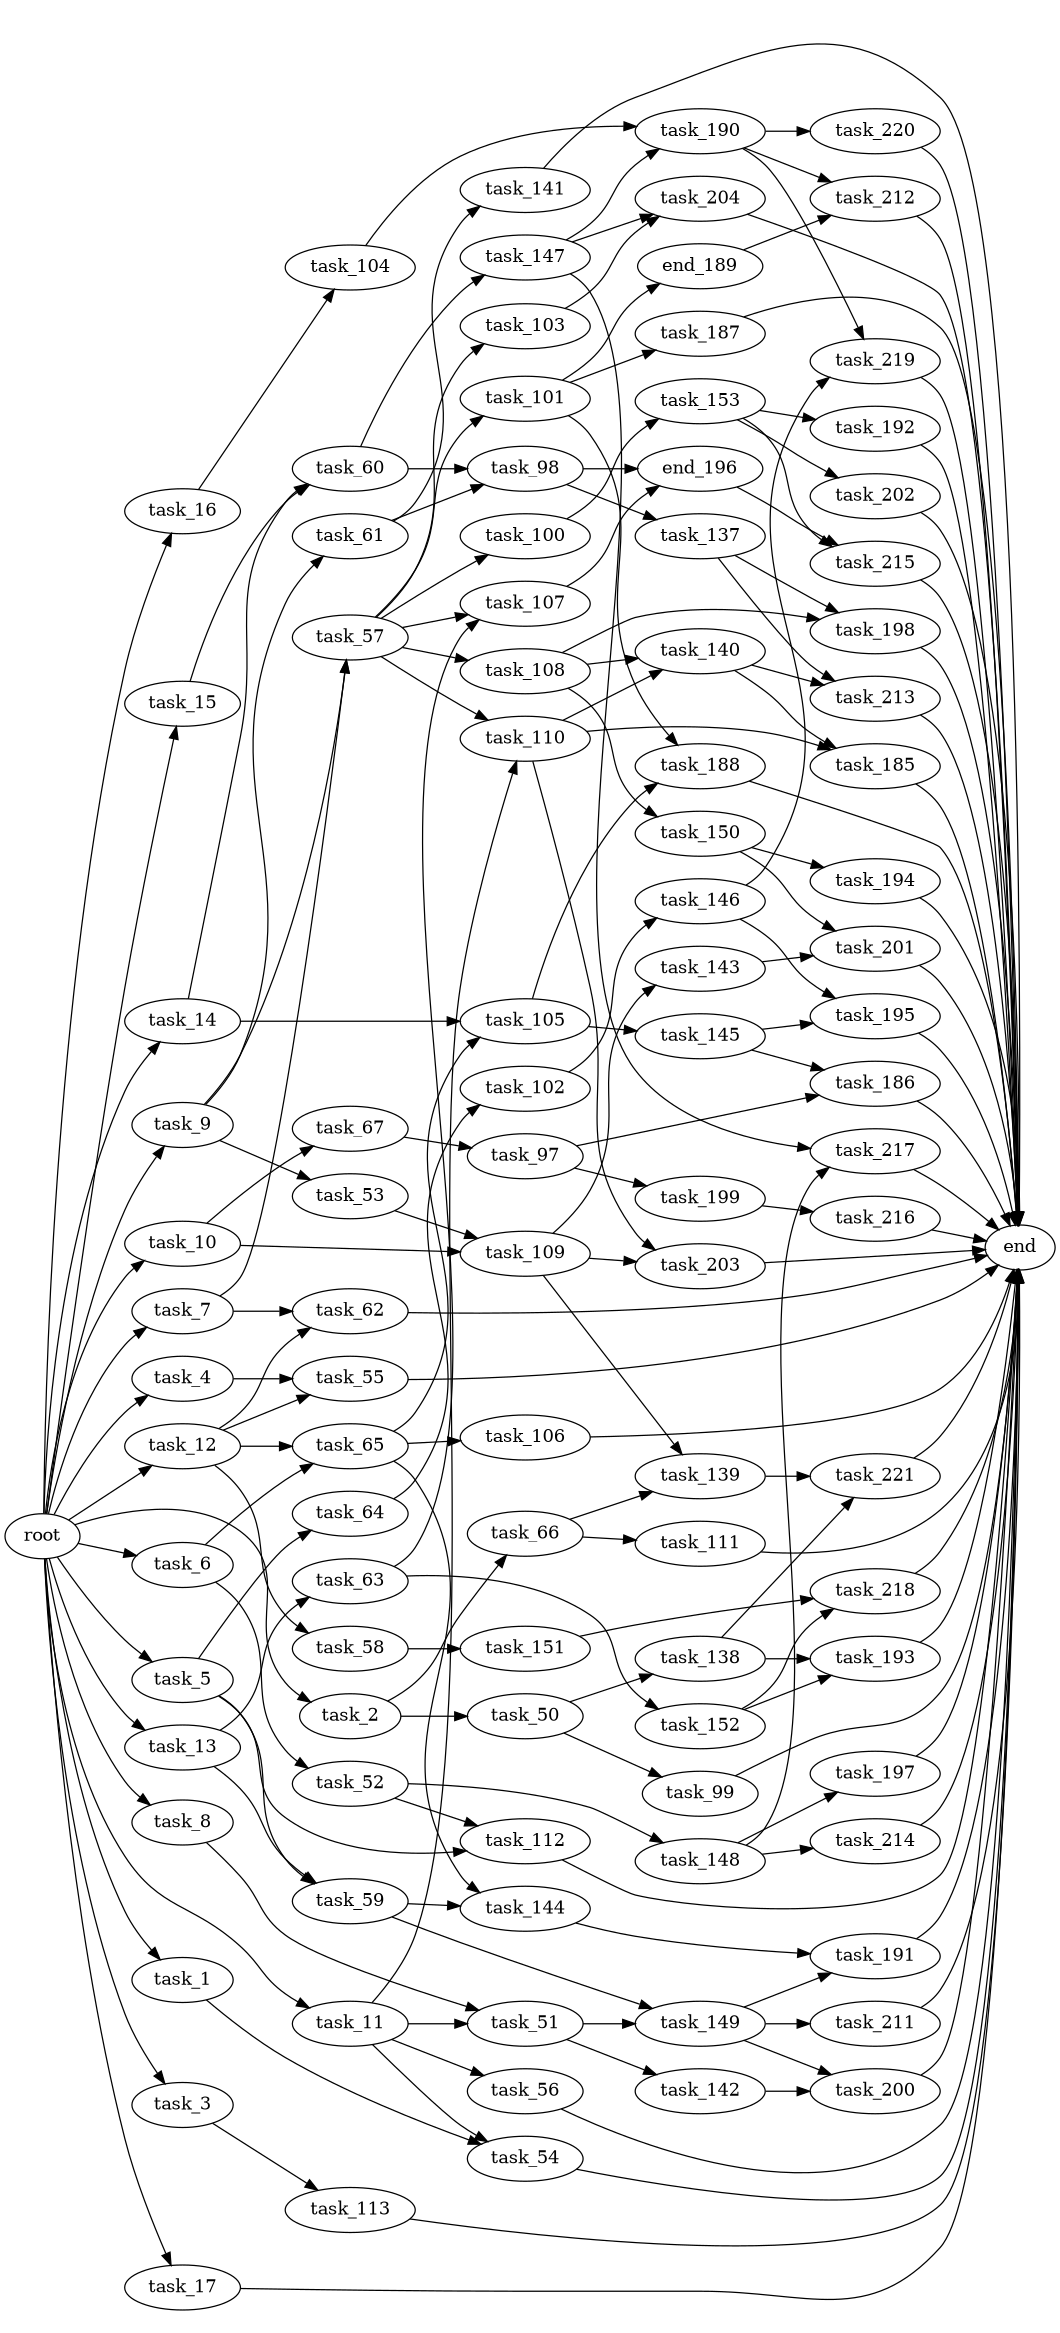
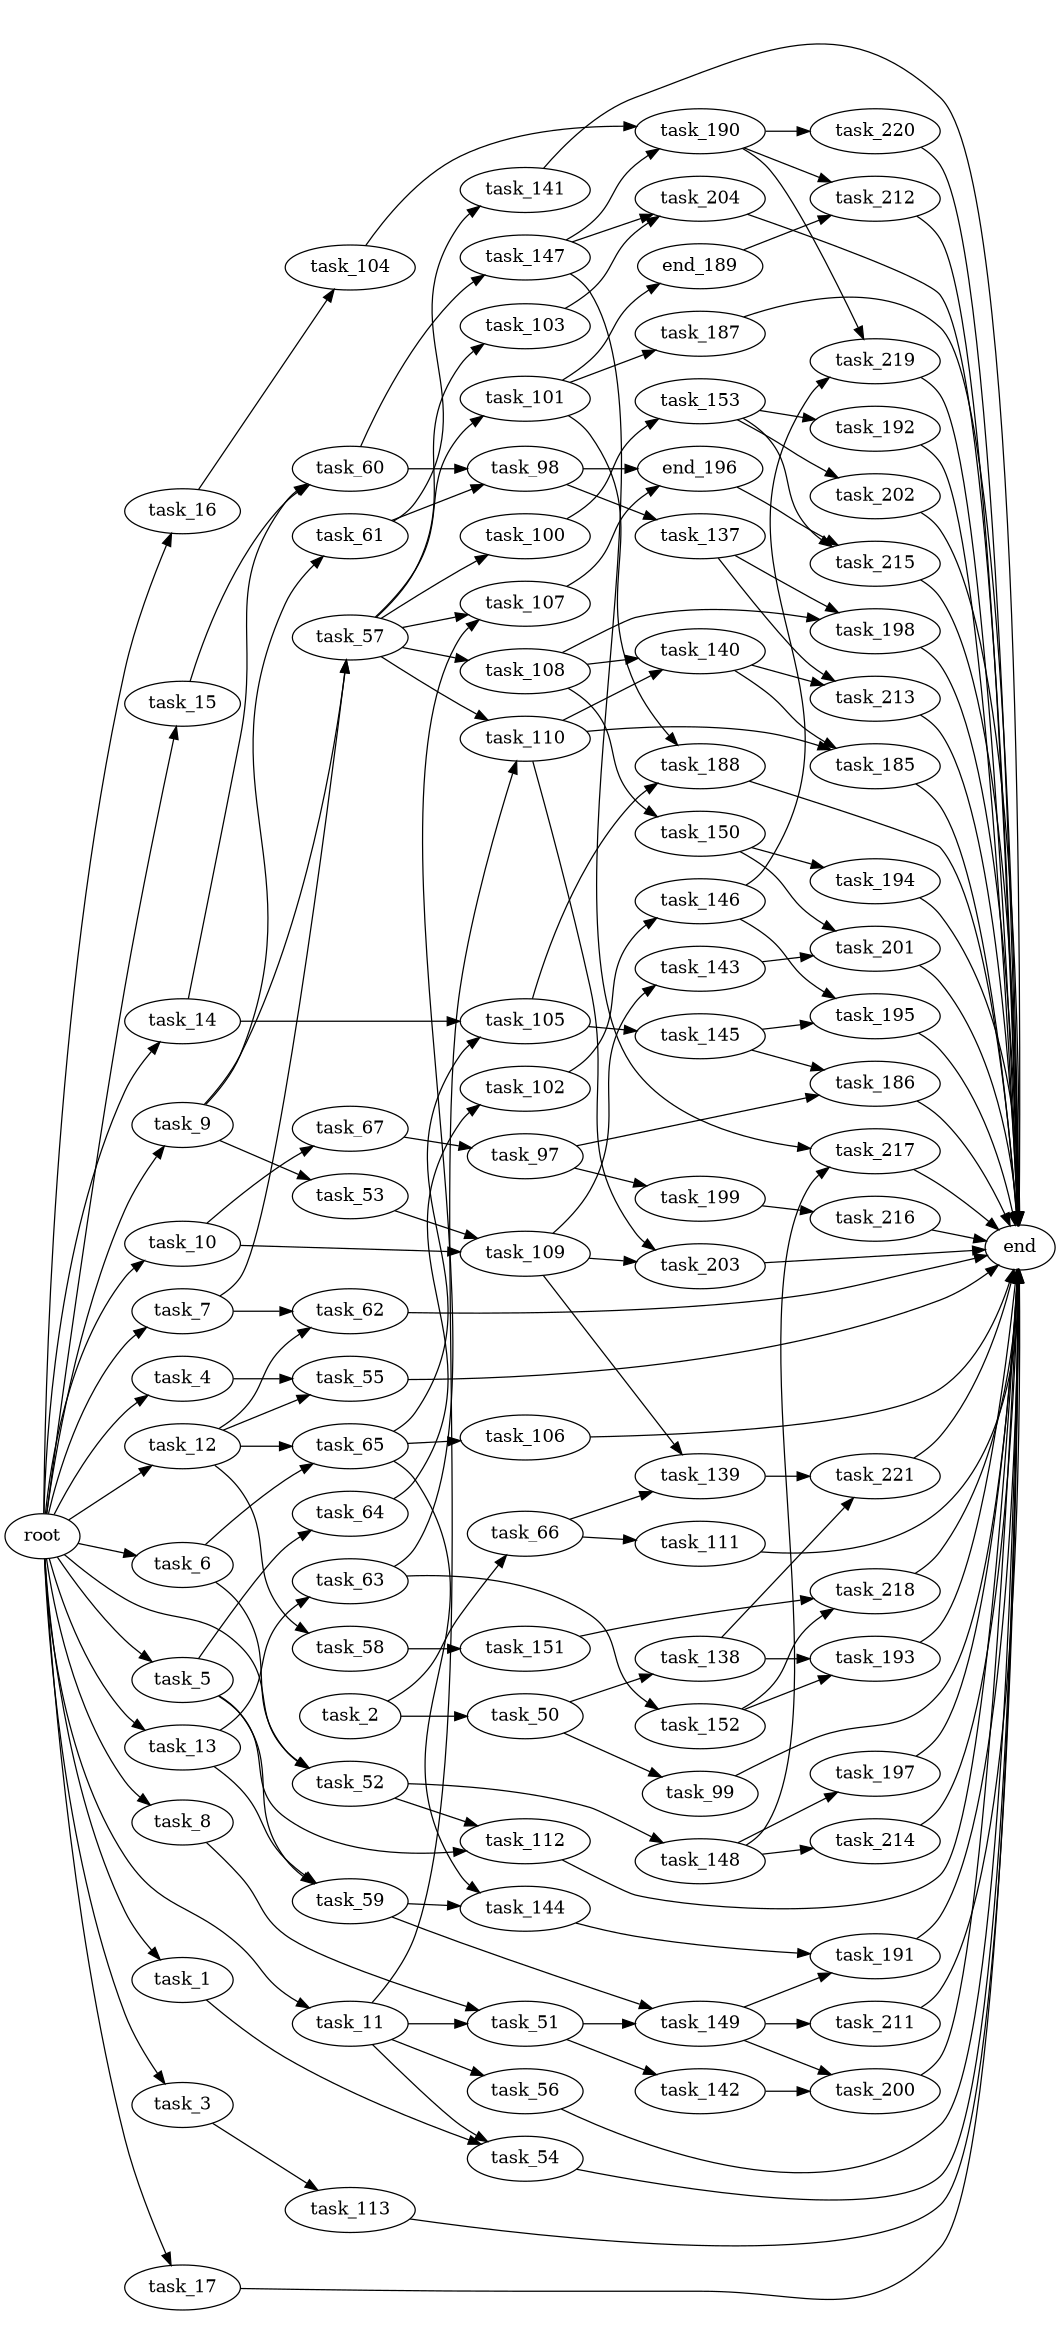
edge "root" -> "task_2": now "root" -> "task_52"
